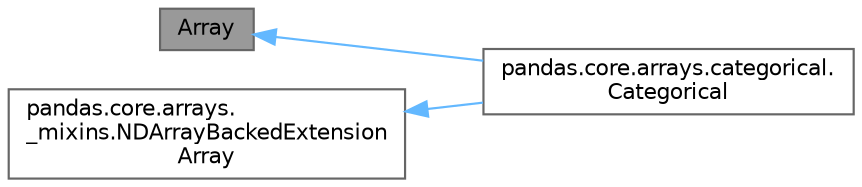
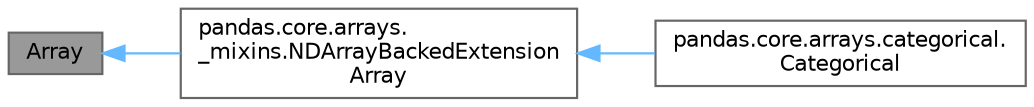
edge "pandas.core.arrays.categorical. Categorical" -> "Array": now "pandas.core.arrays. _mixins.NDArrayBackedExtension Array" -> "Array"
